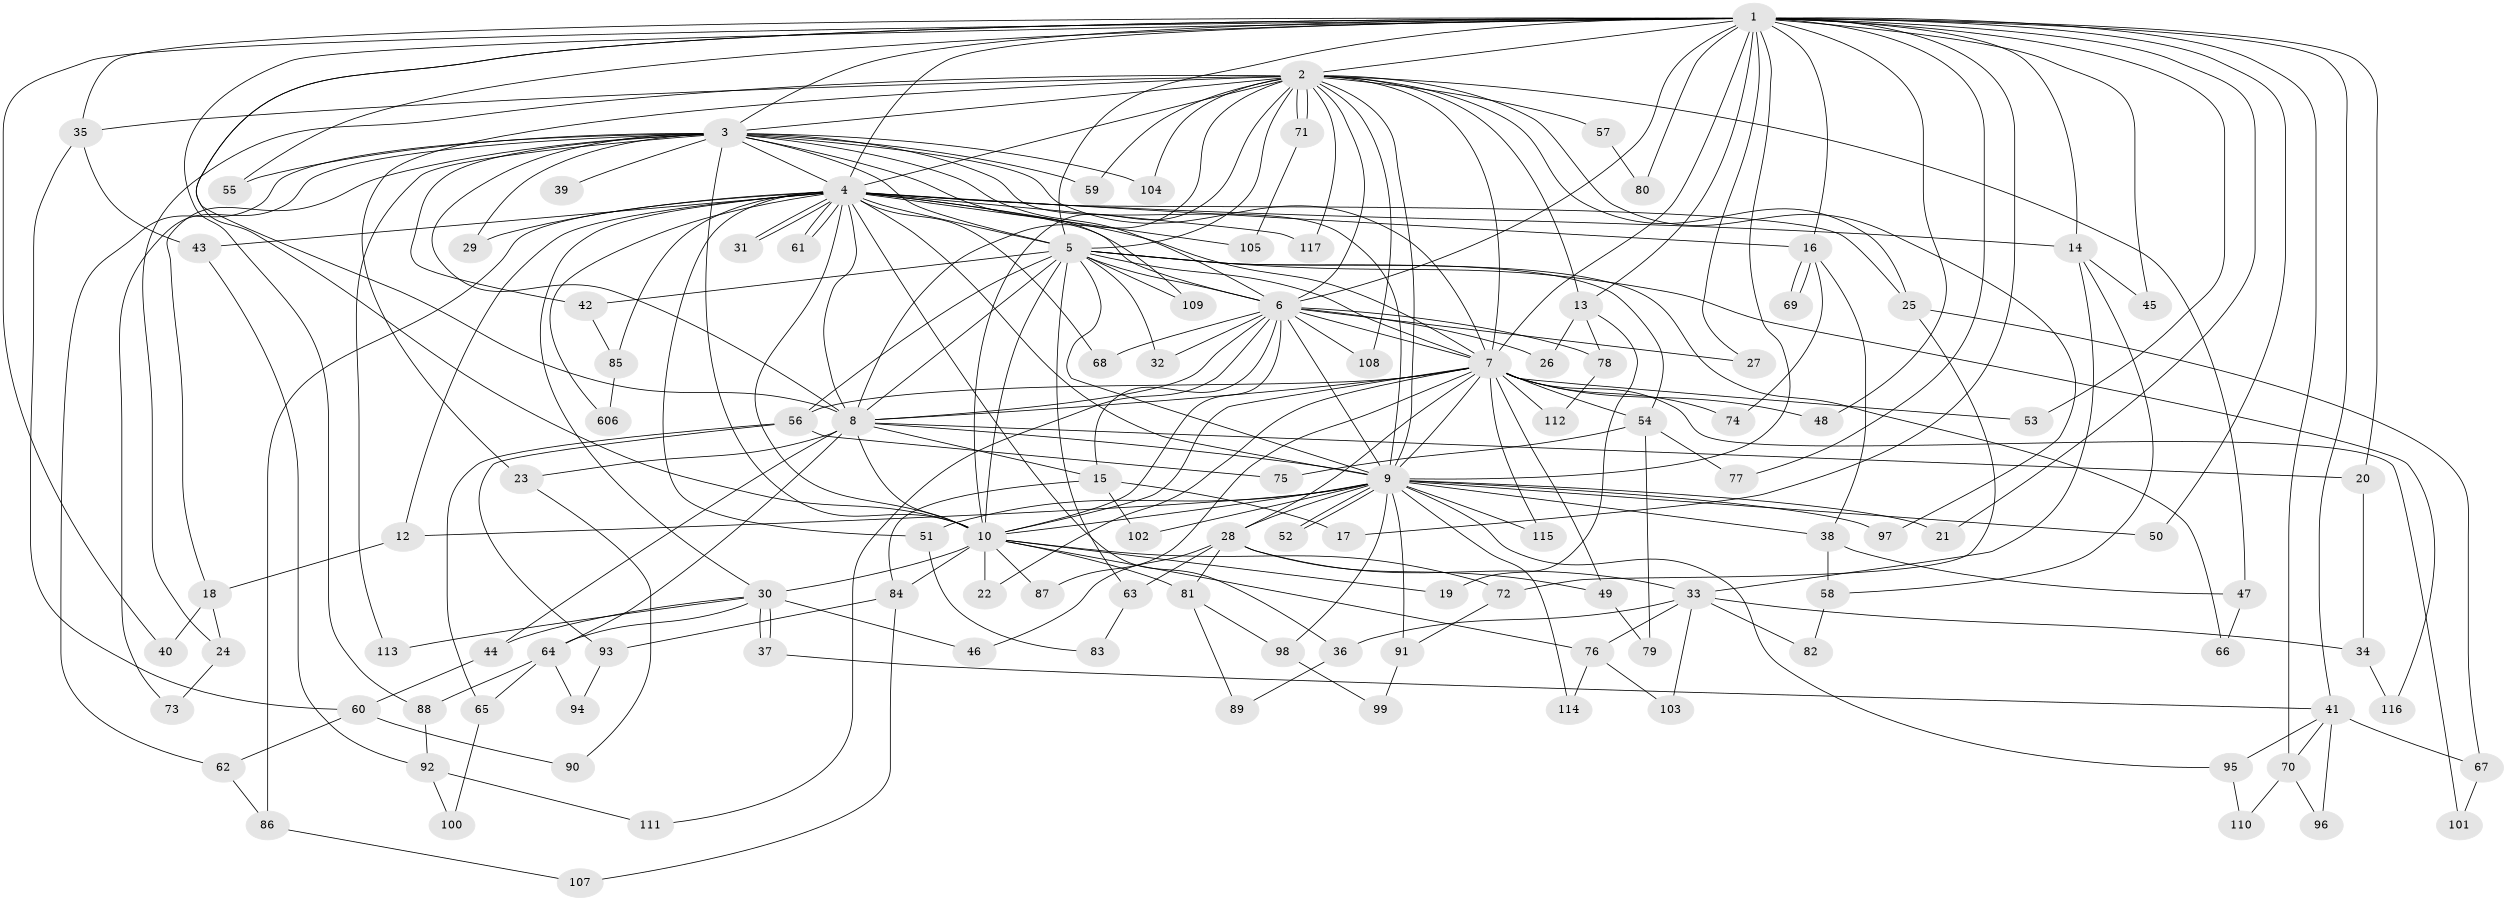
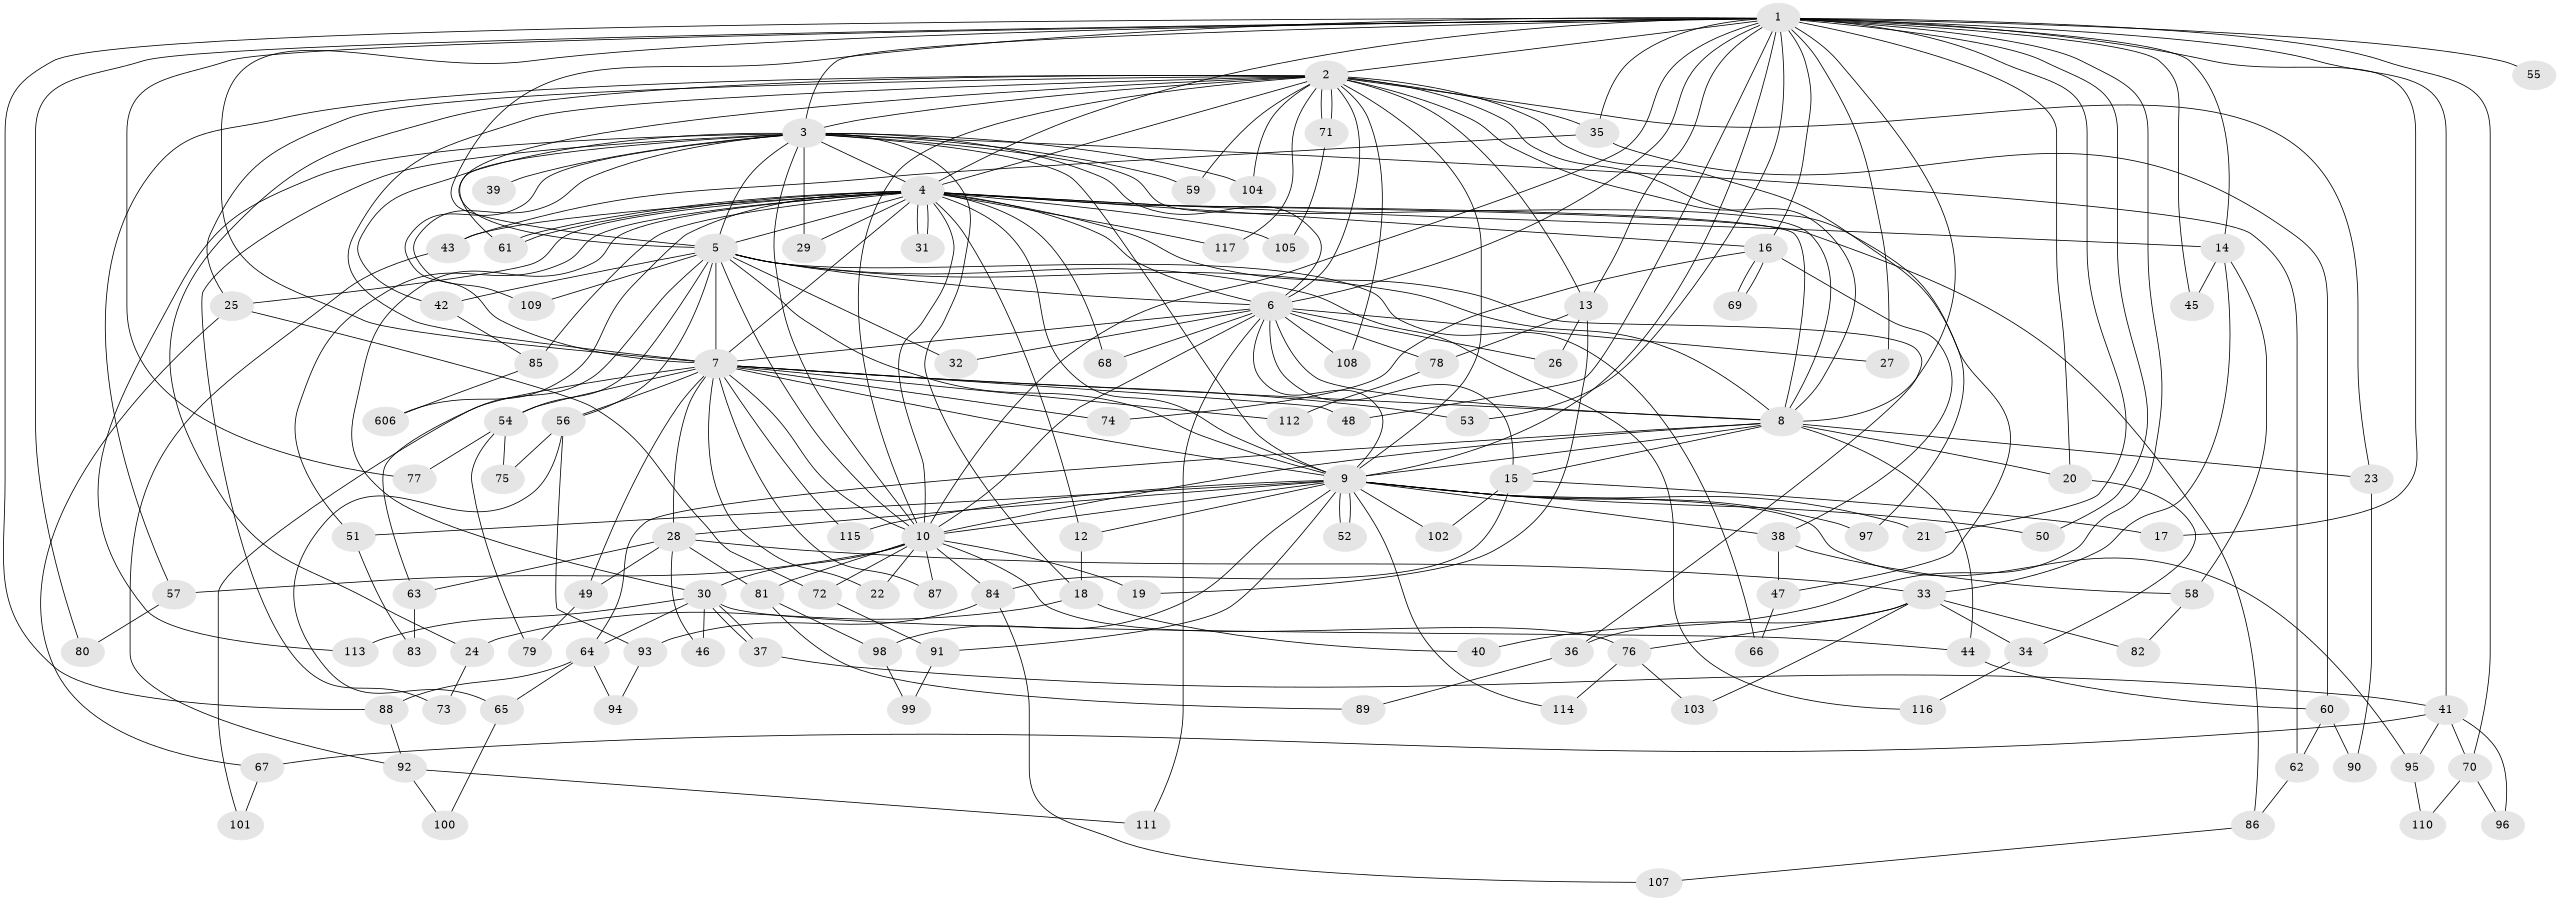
edge "3" -- "55": now "3" -- "61"
edge "10" -- "57": added
